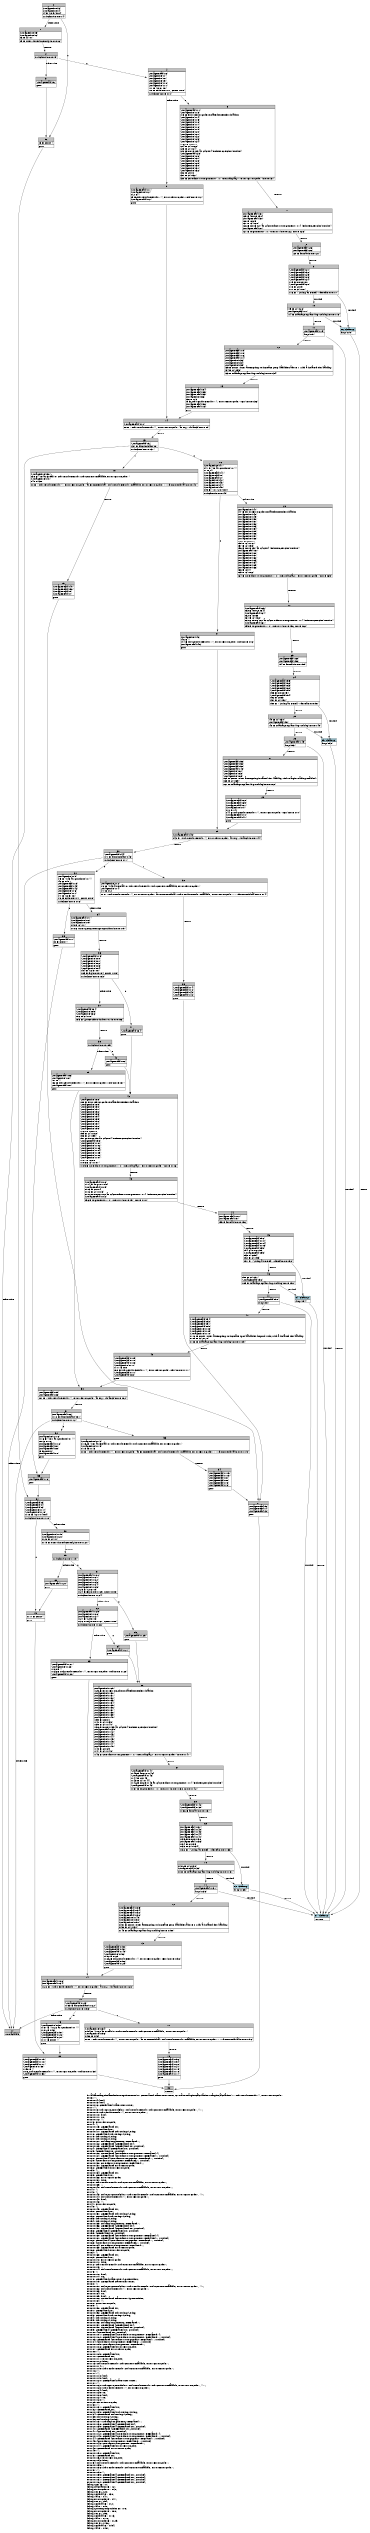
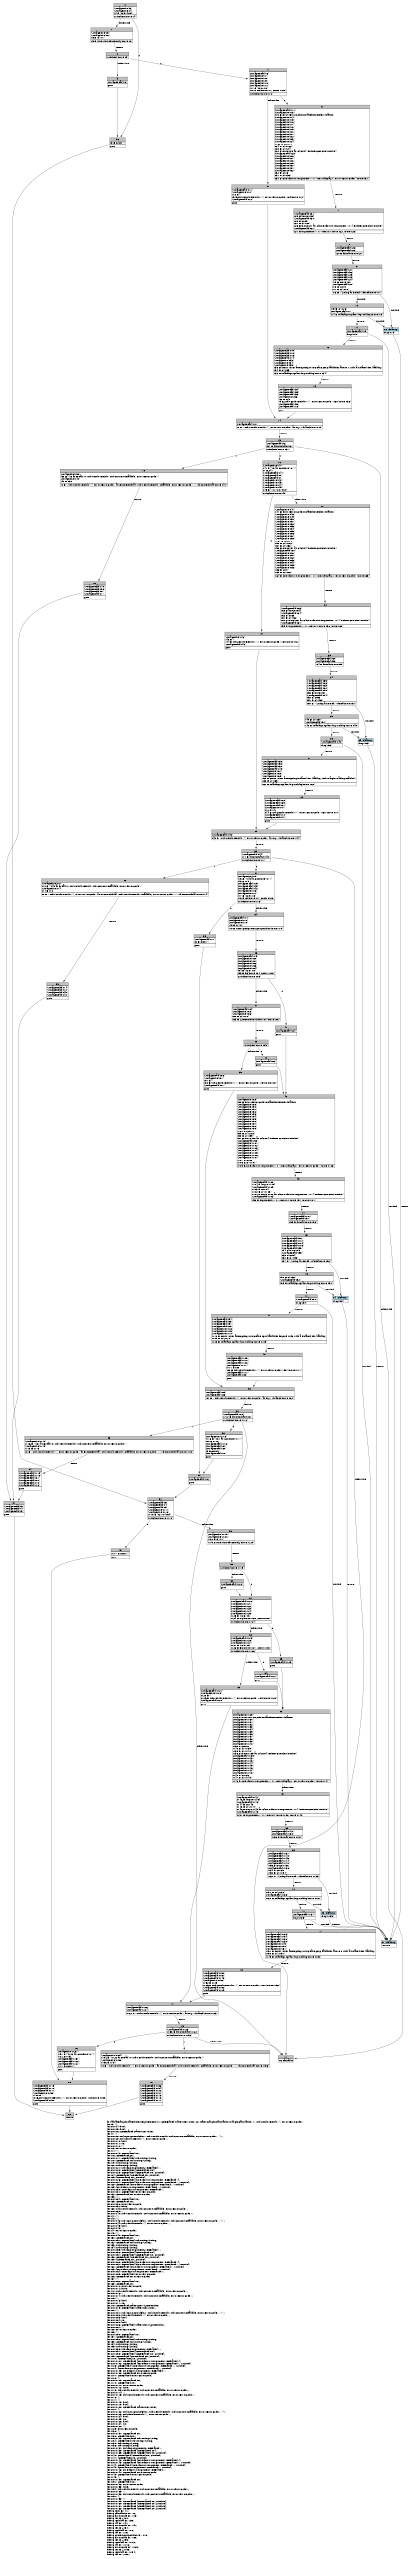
edge "60" -> "79": now "60" -> "61"
edge "66" -> "67": label "return" -> "otherwise"
